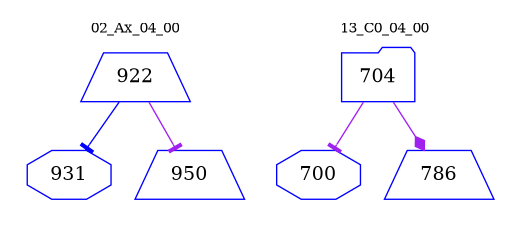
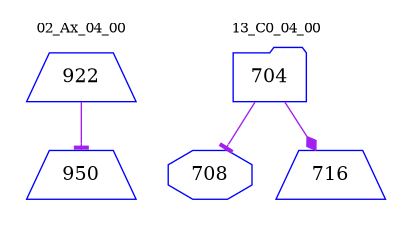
node "931": removed
node "700": label "700" -> "708"
node "786": label "786" -> "716"
